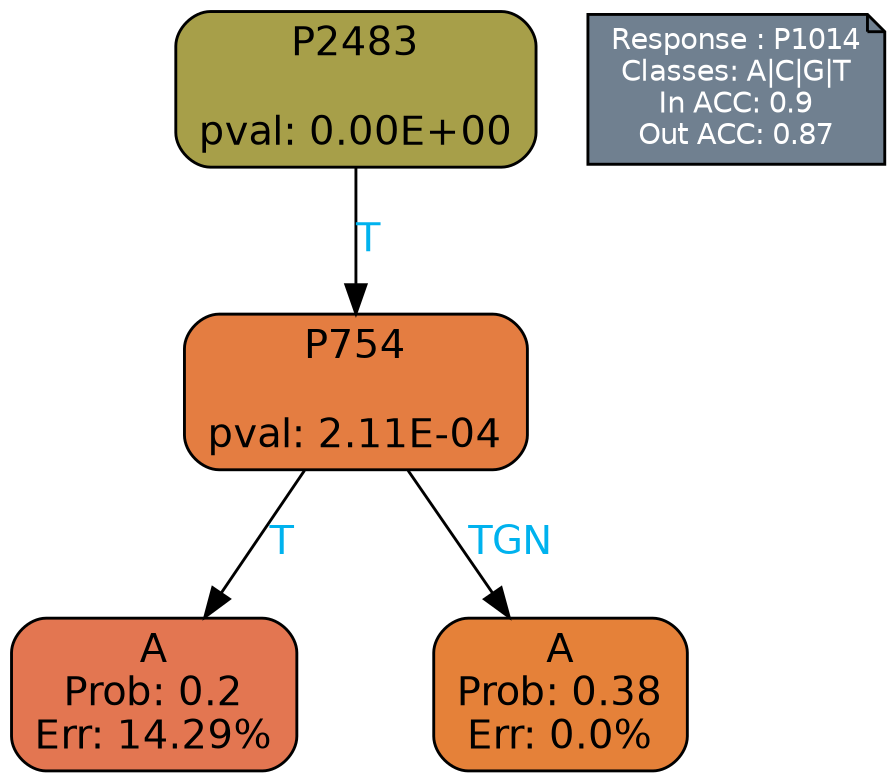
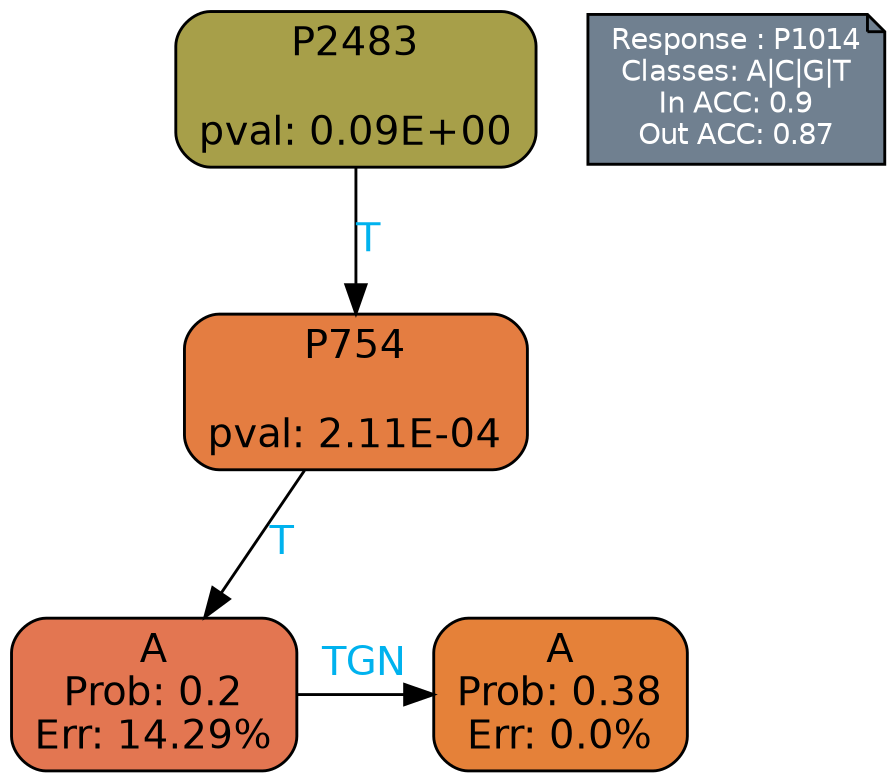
node "P2483 pval: 0.00E+00": label "P2483 pval: 0.00E+00" -> "P2483 pval: 0.09E+00"
edge "P754 pval: 2.11E-04" -> "A Prob: 0.38 Err: 0.0%": now "A Prob: 0.2 Err: 14.29%" -> "A Prob: 0.38 Err: 0.0%"
